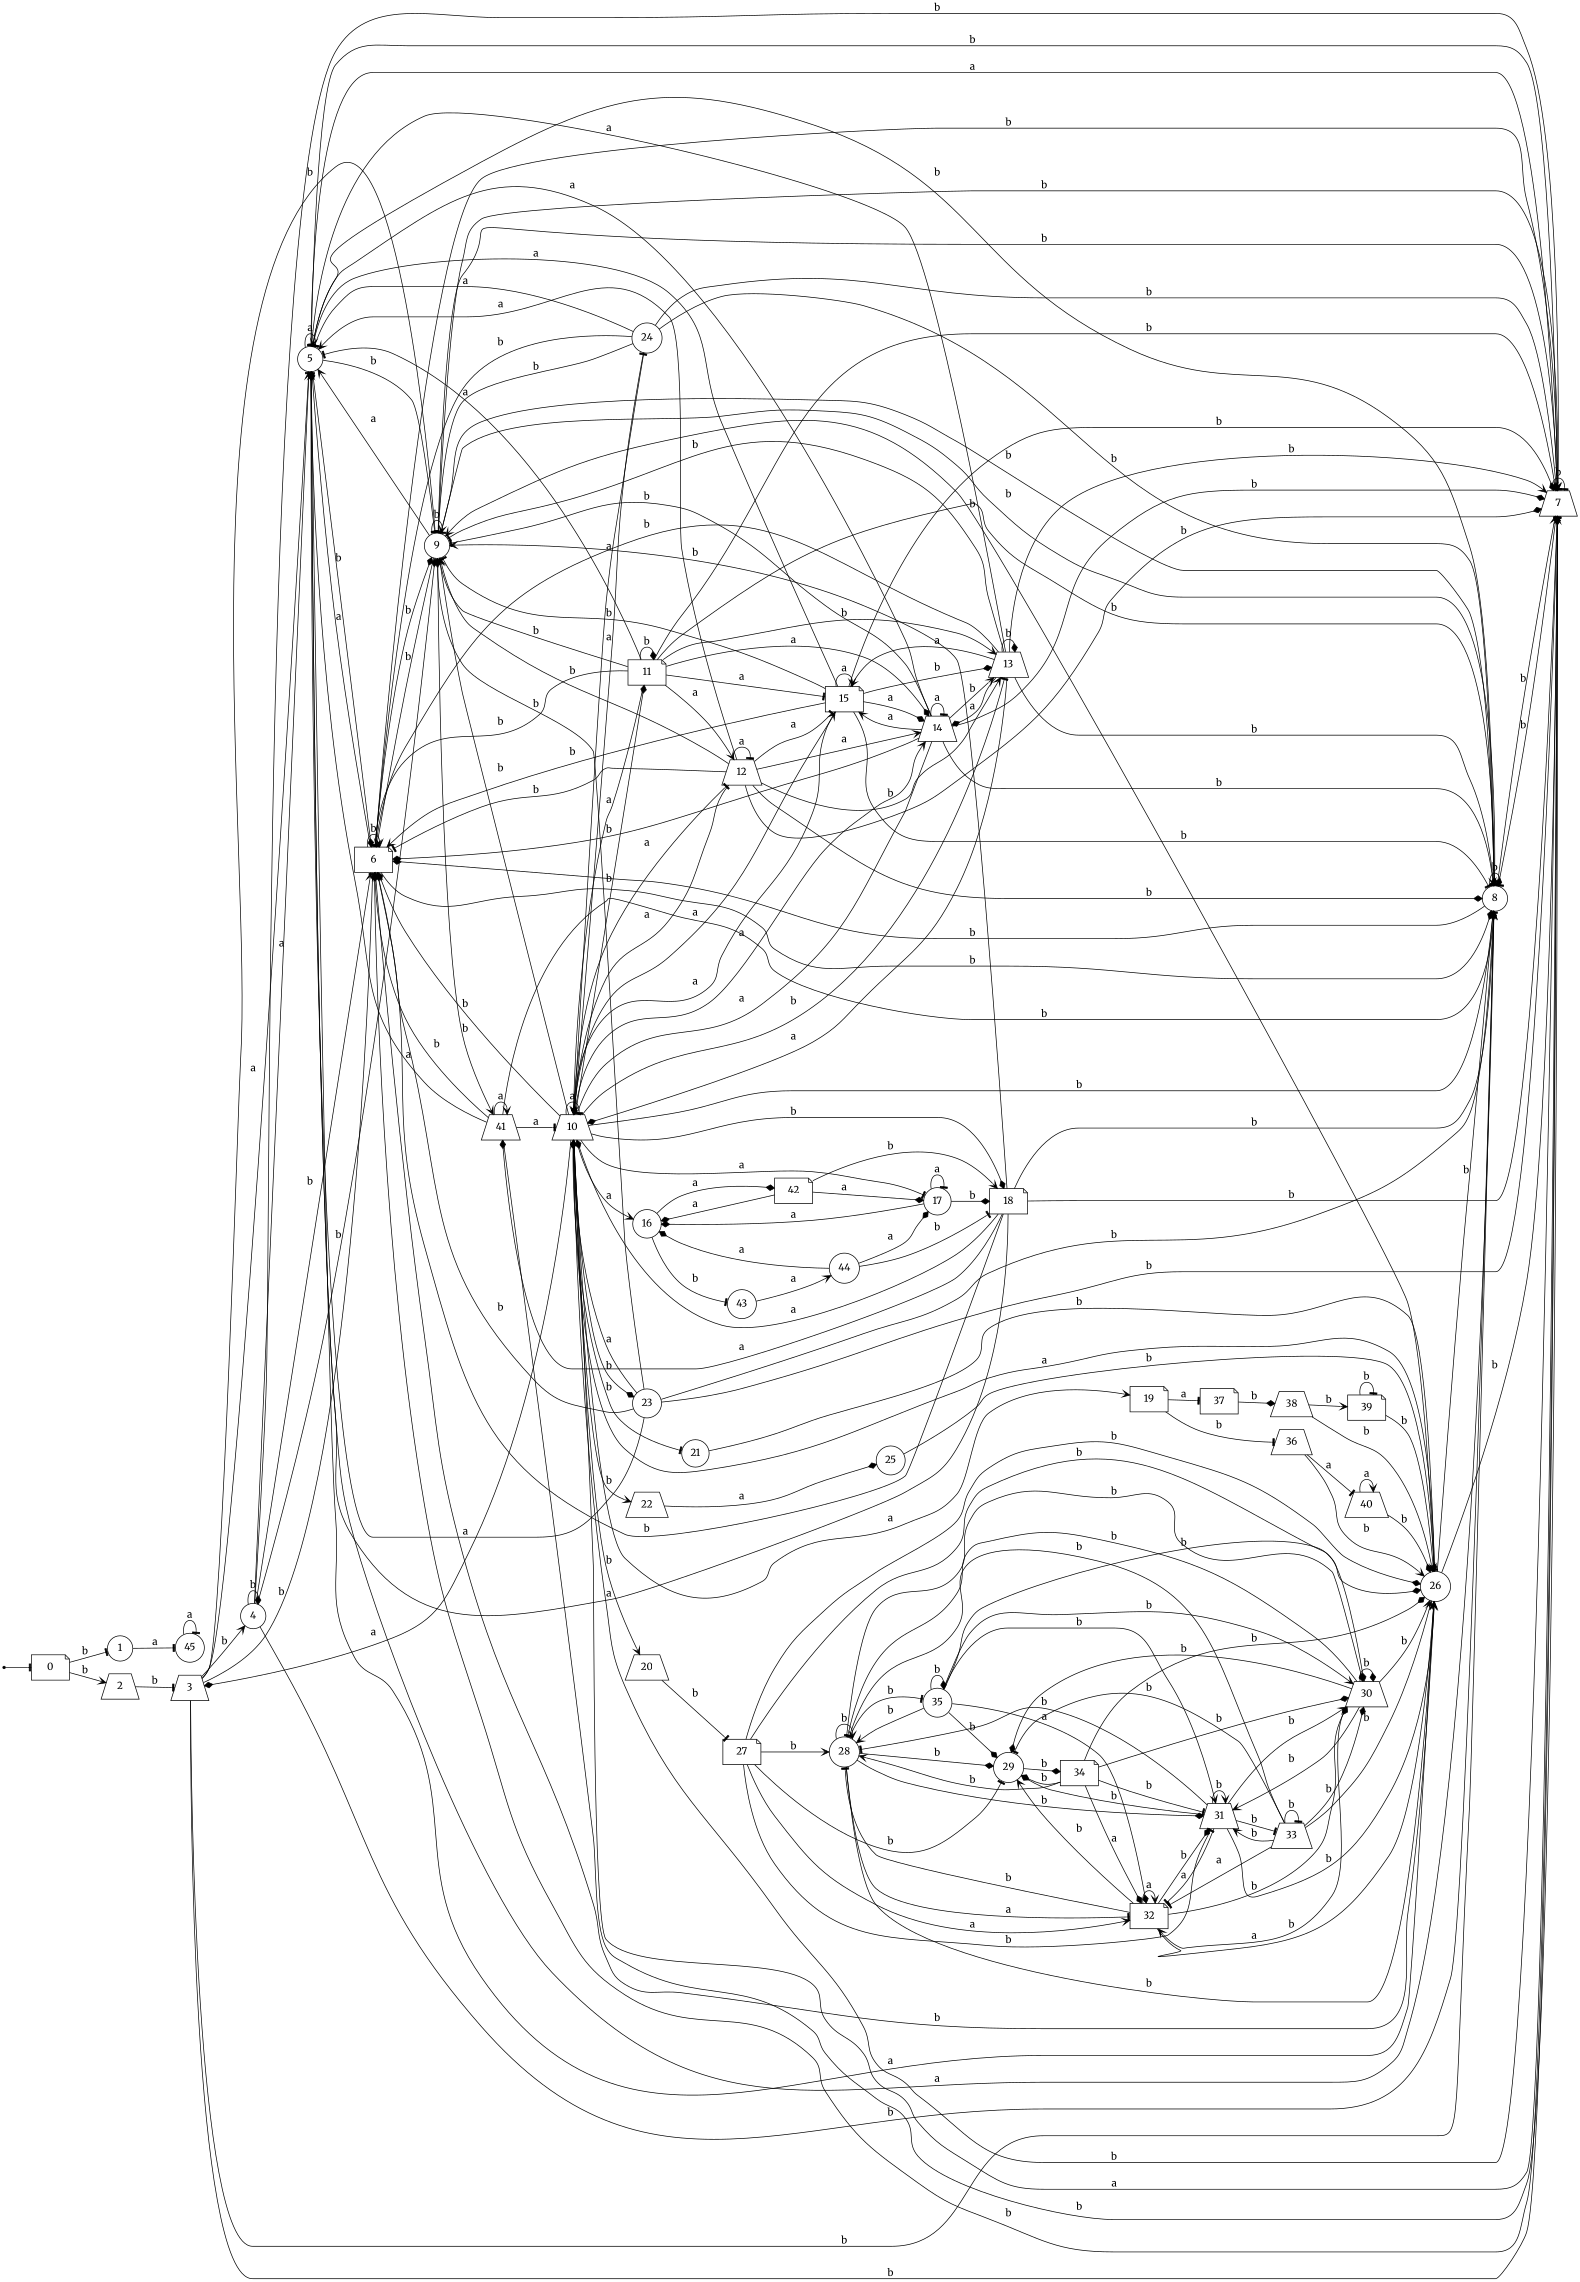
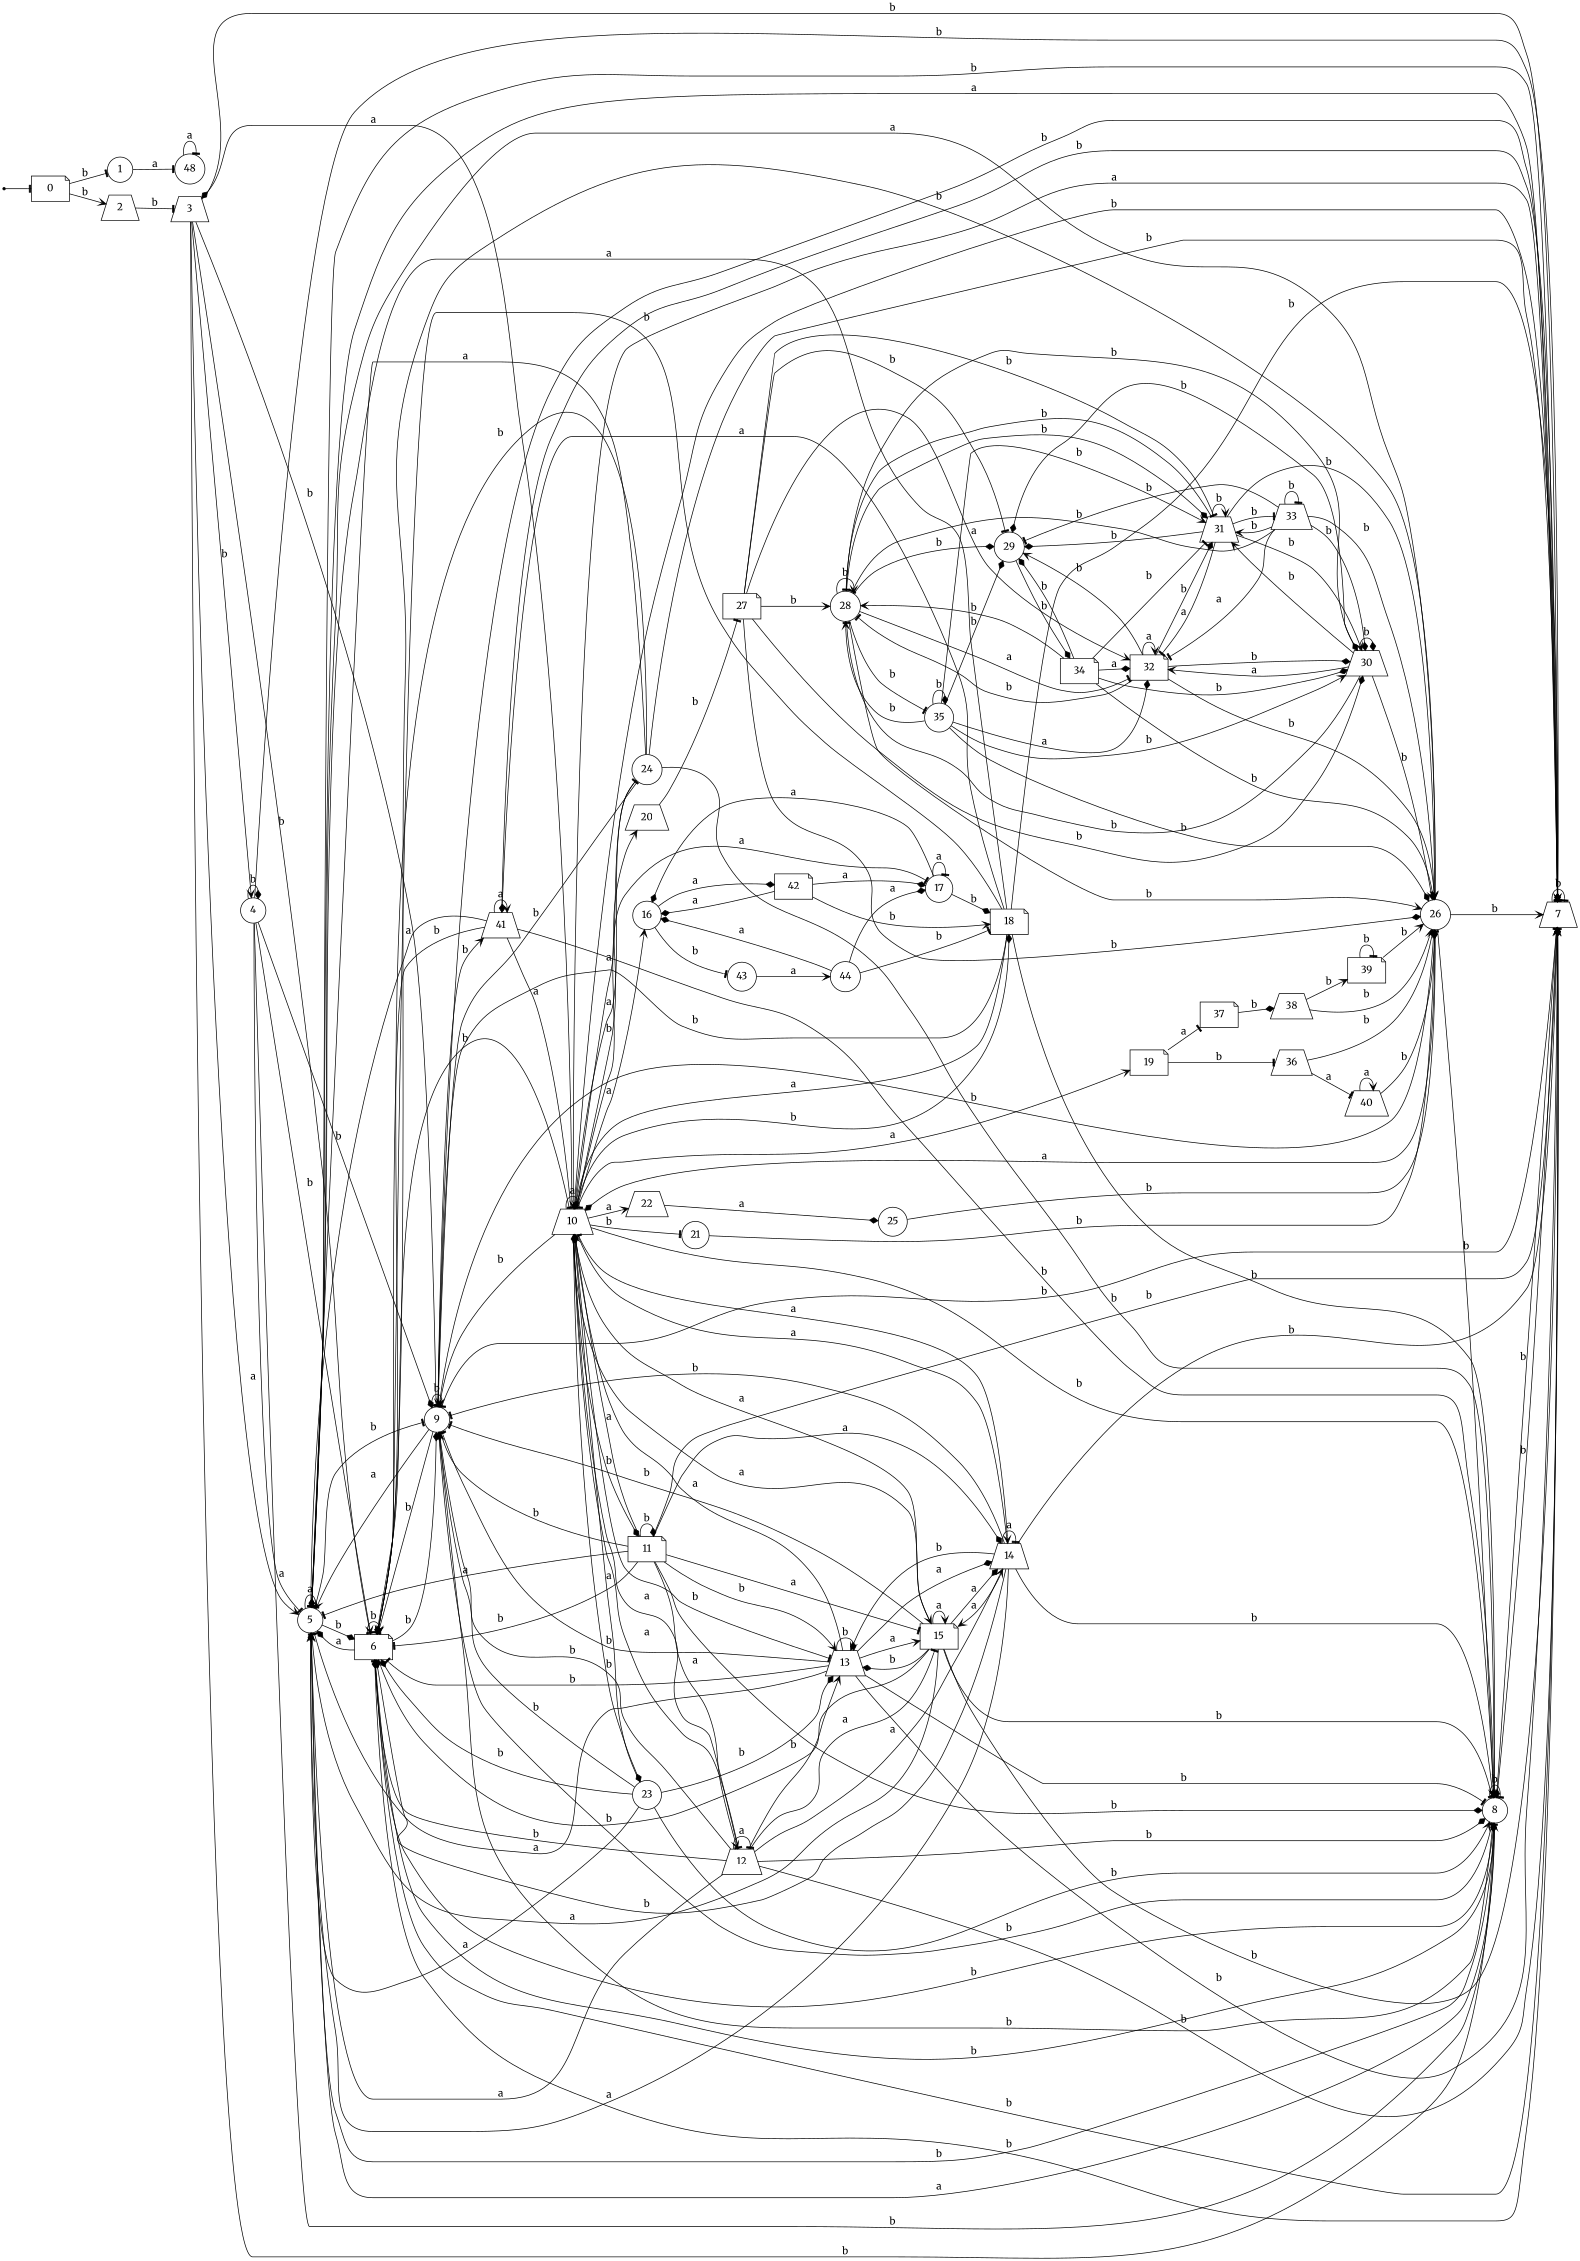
edge "23" -> "7": now "23" -> "13"
edge "10" -> "22": label "b" -> "a"
node "45": label "45" -> "48"
